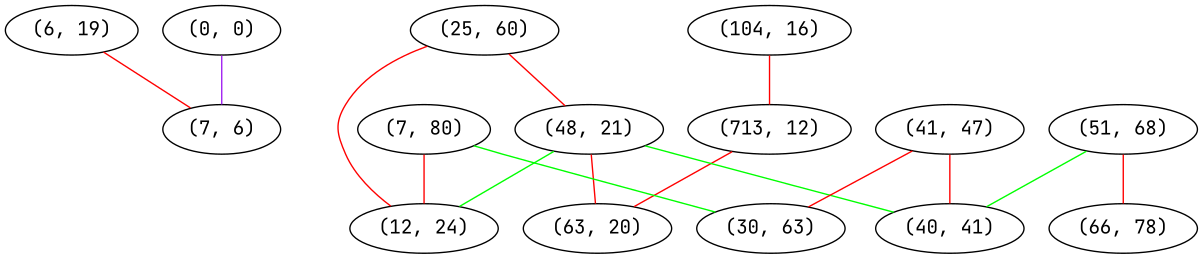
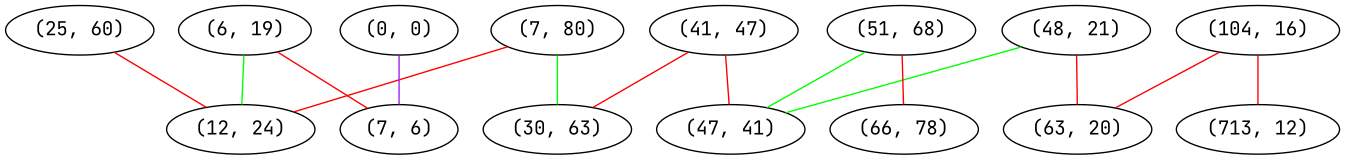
edge "(25, 60)" -- "(48, 21)": removed
edge "(48, 21)" -- "(12, 24)": now "(6, 19)" -- "(12, 24)"
edge "(713, 12)" -- "(63, 20)": now "(104, 16)" -- "(63, 20)"
node "(40, 41)": label "(40, 41)" -> "(47, 41)"
